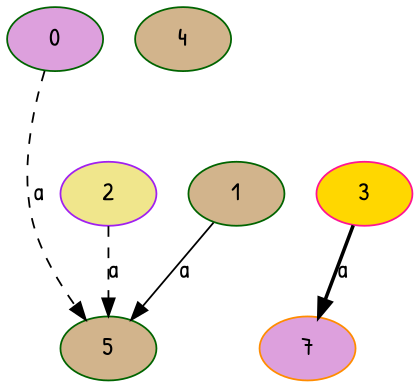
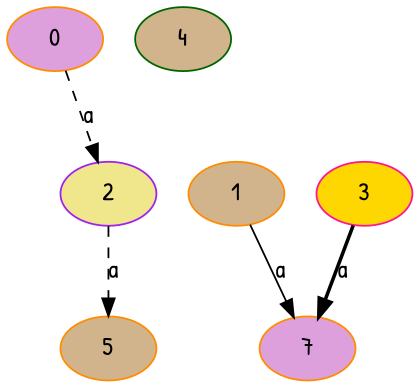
node "0": color darkgreen -> darkorange
edge "0" -> "5": now "0" -> "2"
node "1": color darkgreen -> darkorange
edge "1" -> "5": now "1" -> "7"
node "5": color darkgreen -> darkorange
